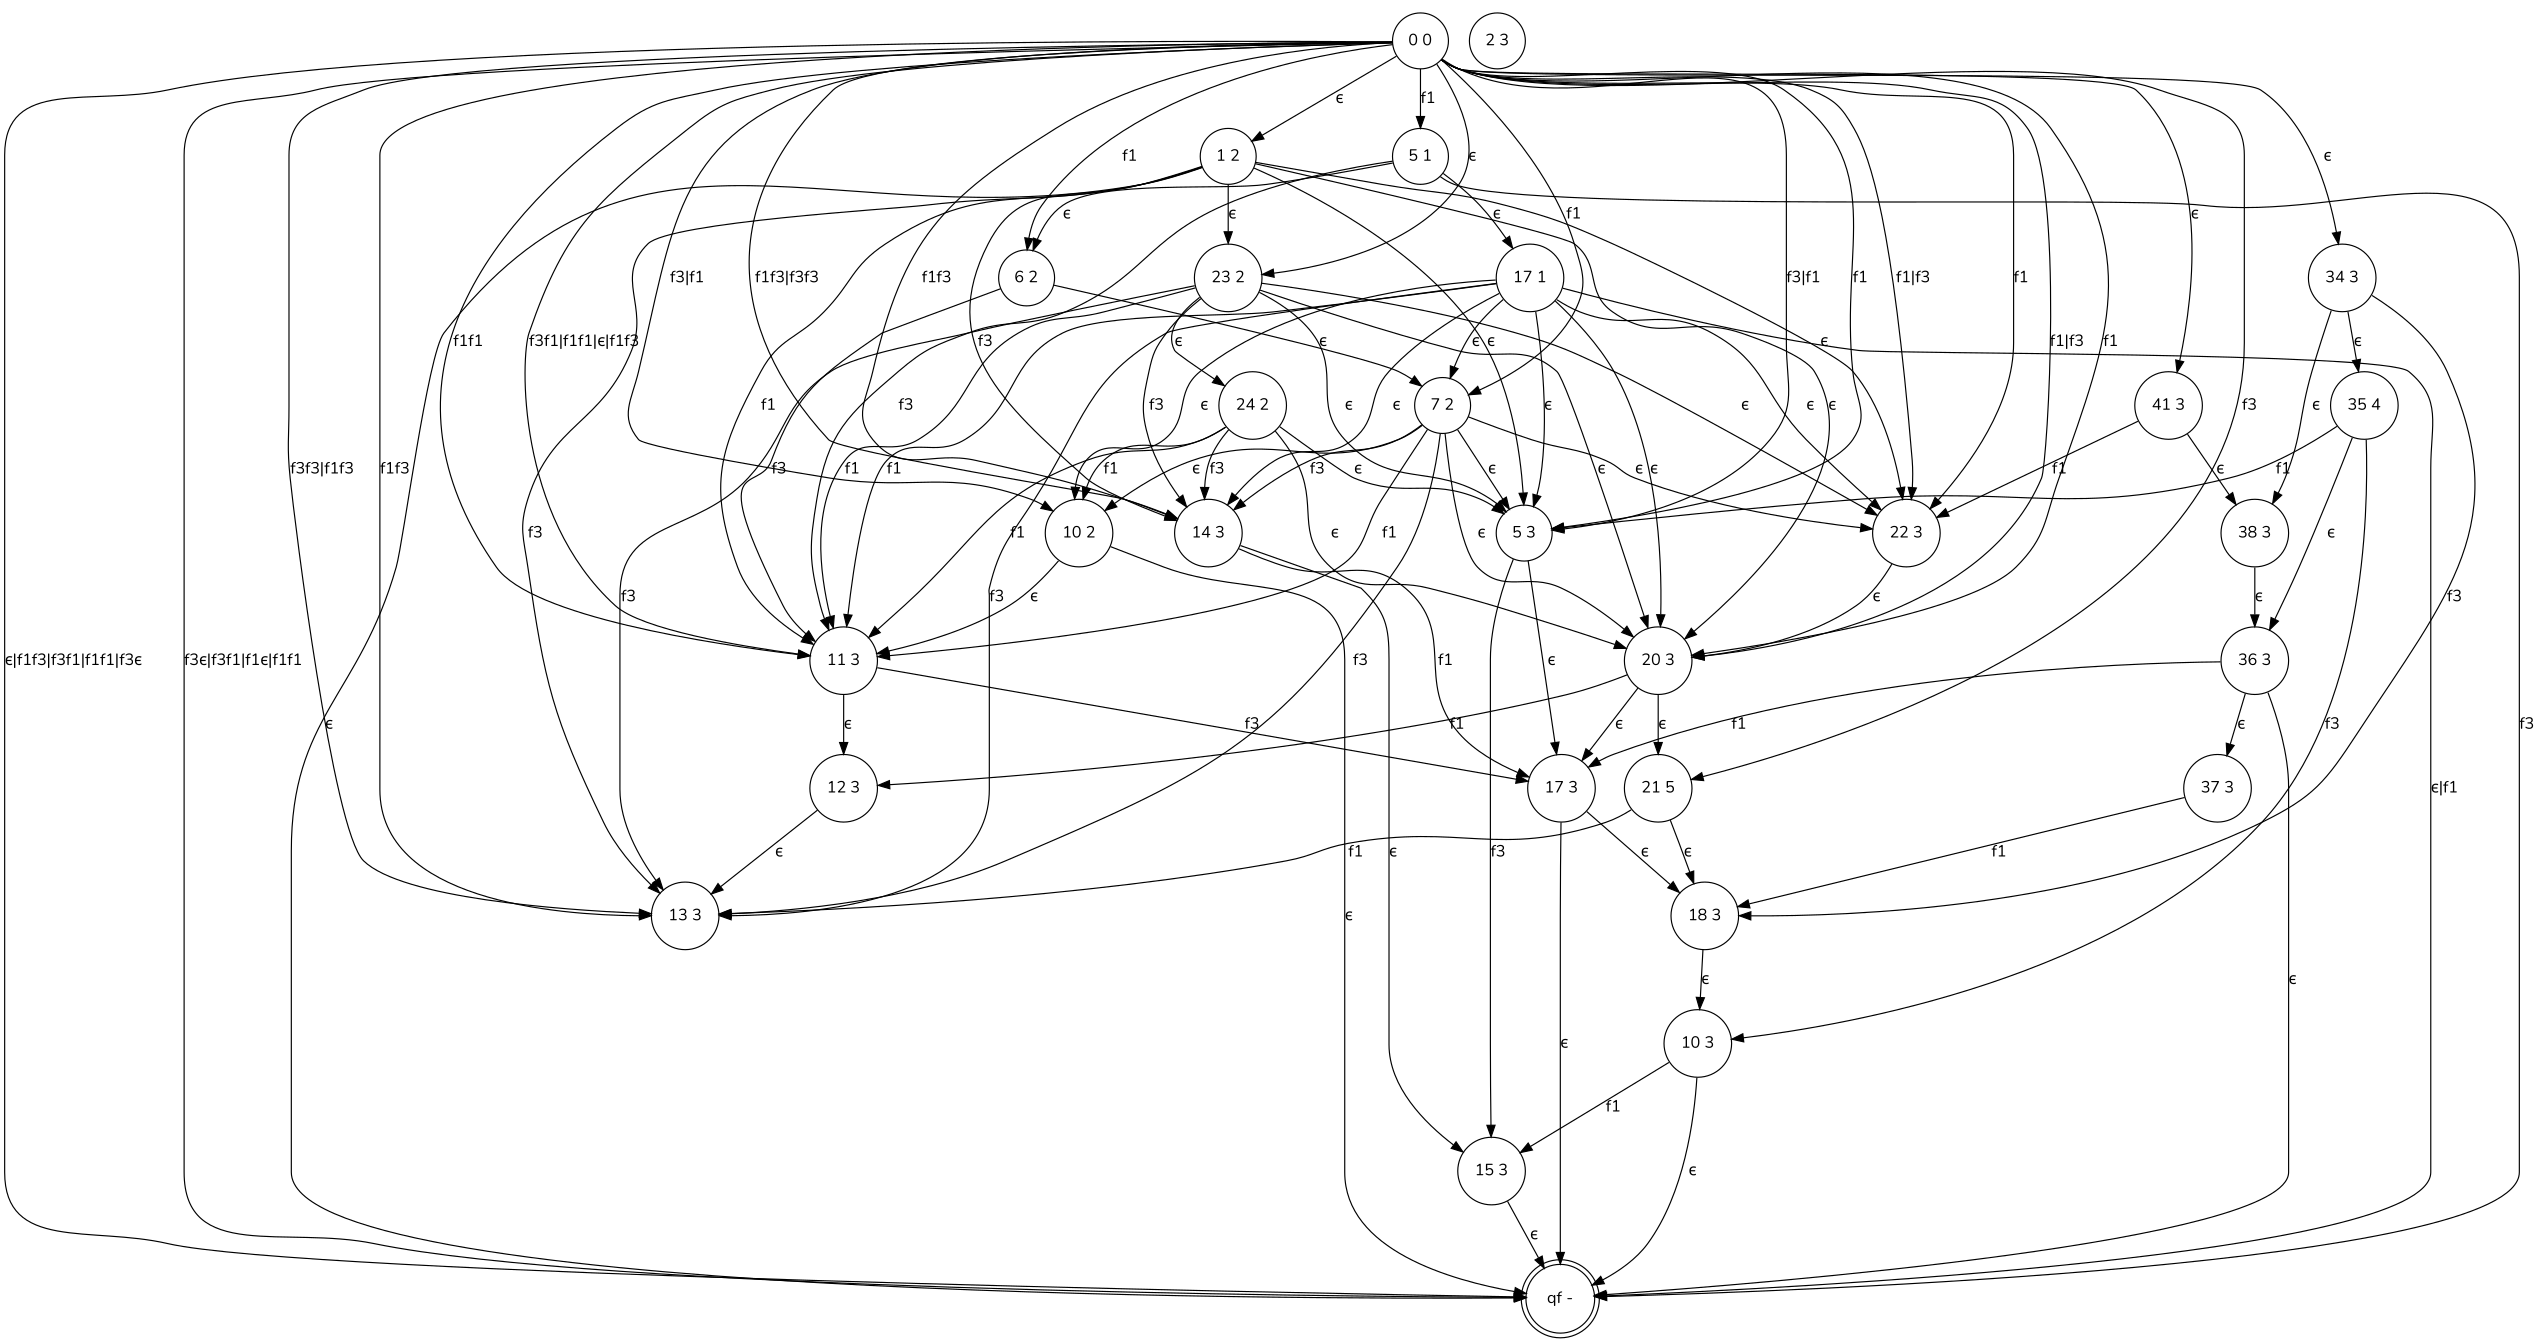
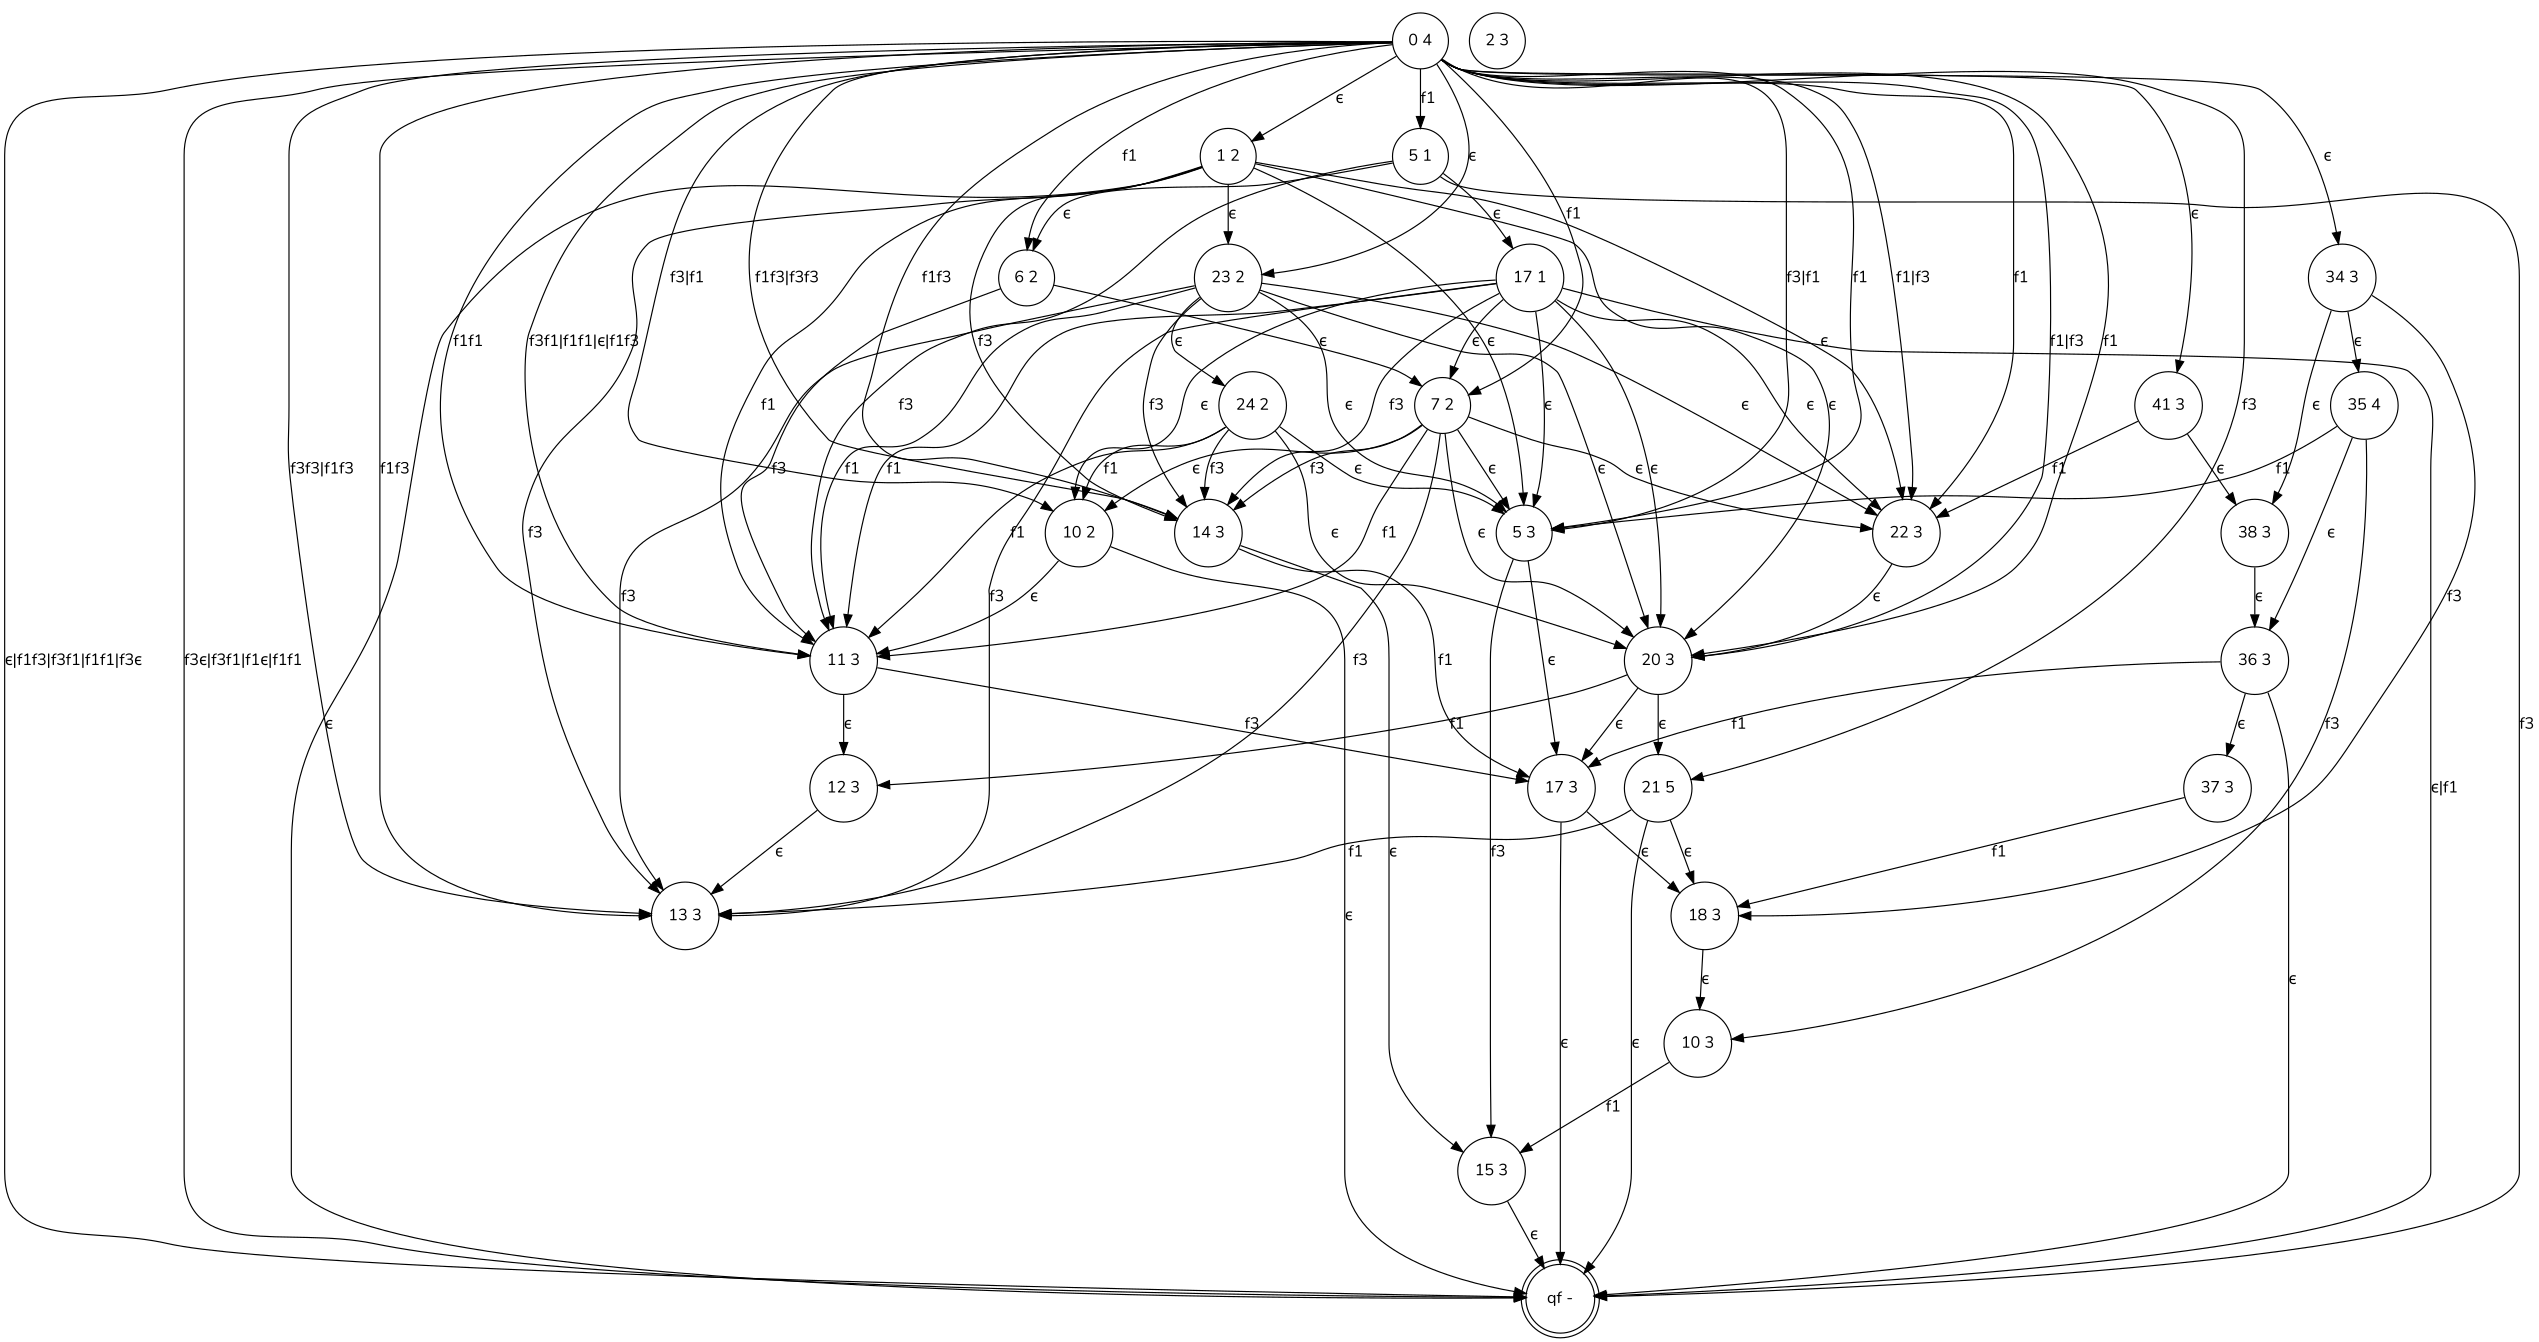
node "0 0": label "0 0" -> "0 4"
edge "17 1" -> "14 3": label "ϵ" -> "f3"
edge "10 3" -> "qf -": now "21 5" -> "qf -"
